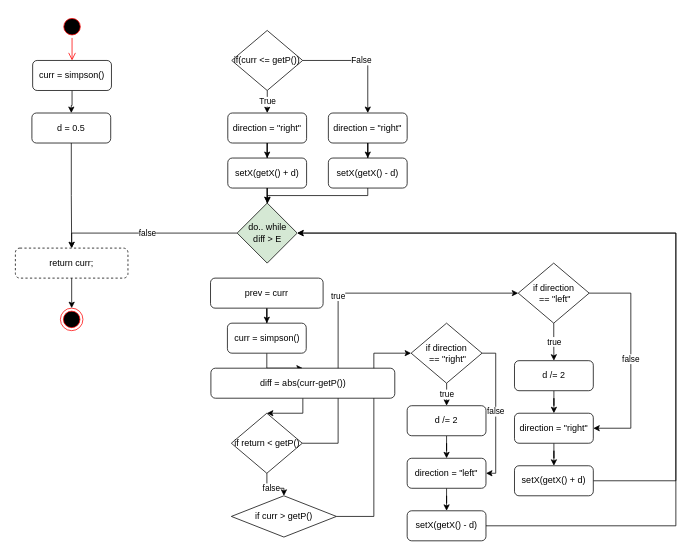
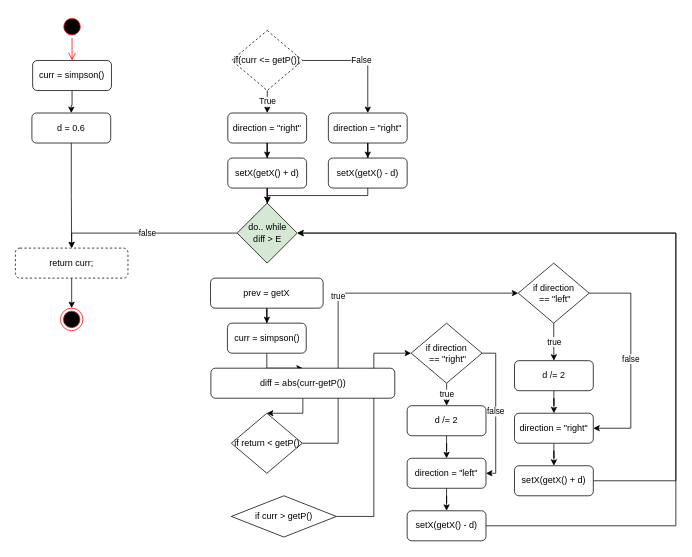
node "if(curr <= getP())": style solid -> dashed
node "d = 0.5": label "d = 0.5" -> "d = 0.6"
node "prev = curr": label "prev = curr" -> "prev = getX"
edge "if return < getP()" -> "if curr > getP()": removed, label "false"
